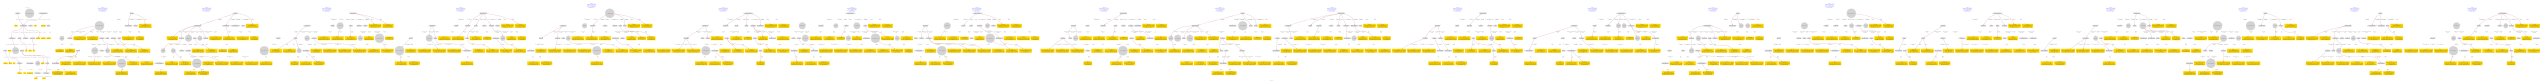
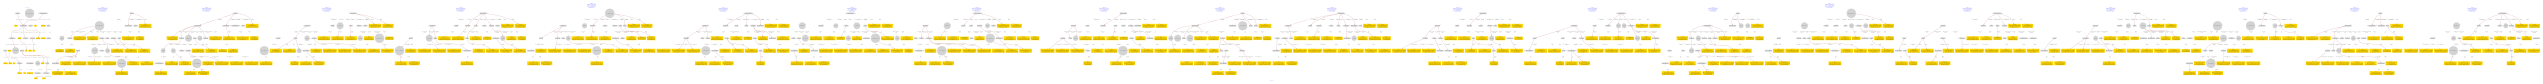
node "E35_Title1": fillcolor lightgray -> gold
node "label_type_uri": fillcolor gold -> lightgray
